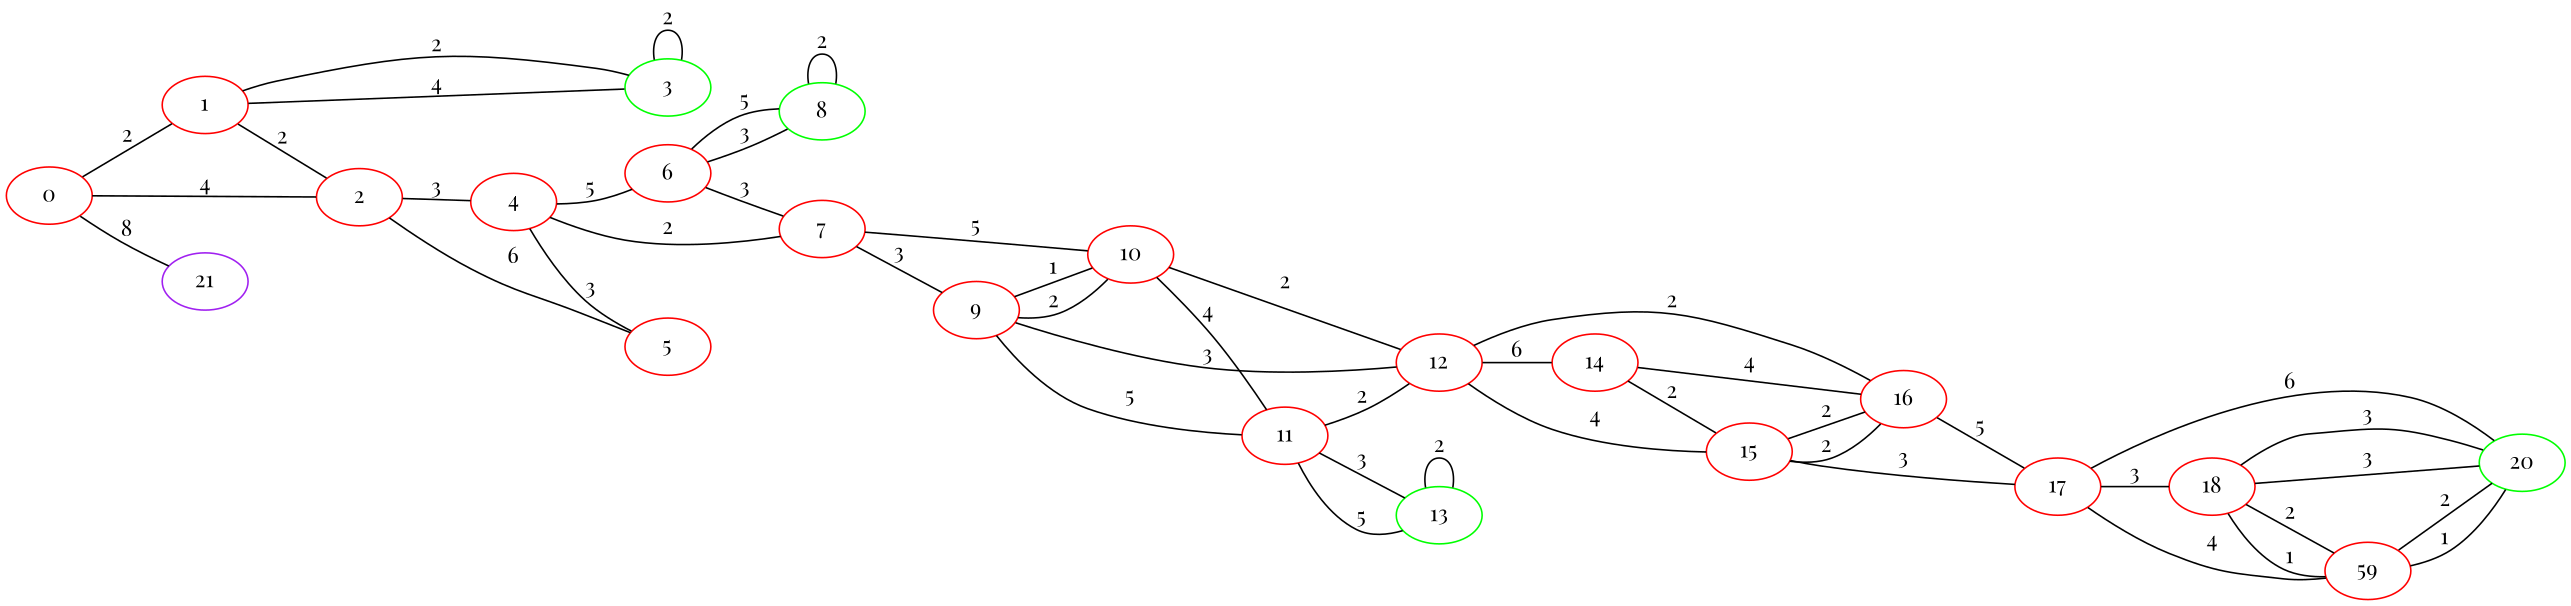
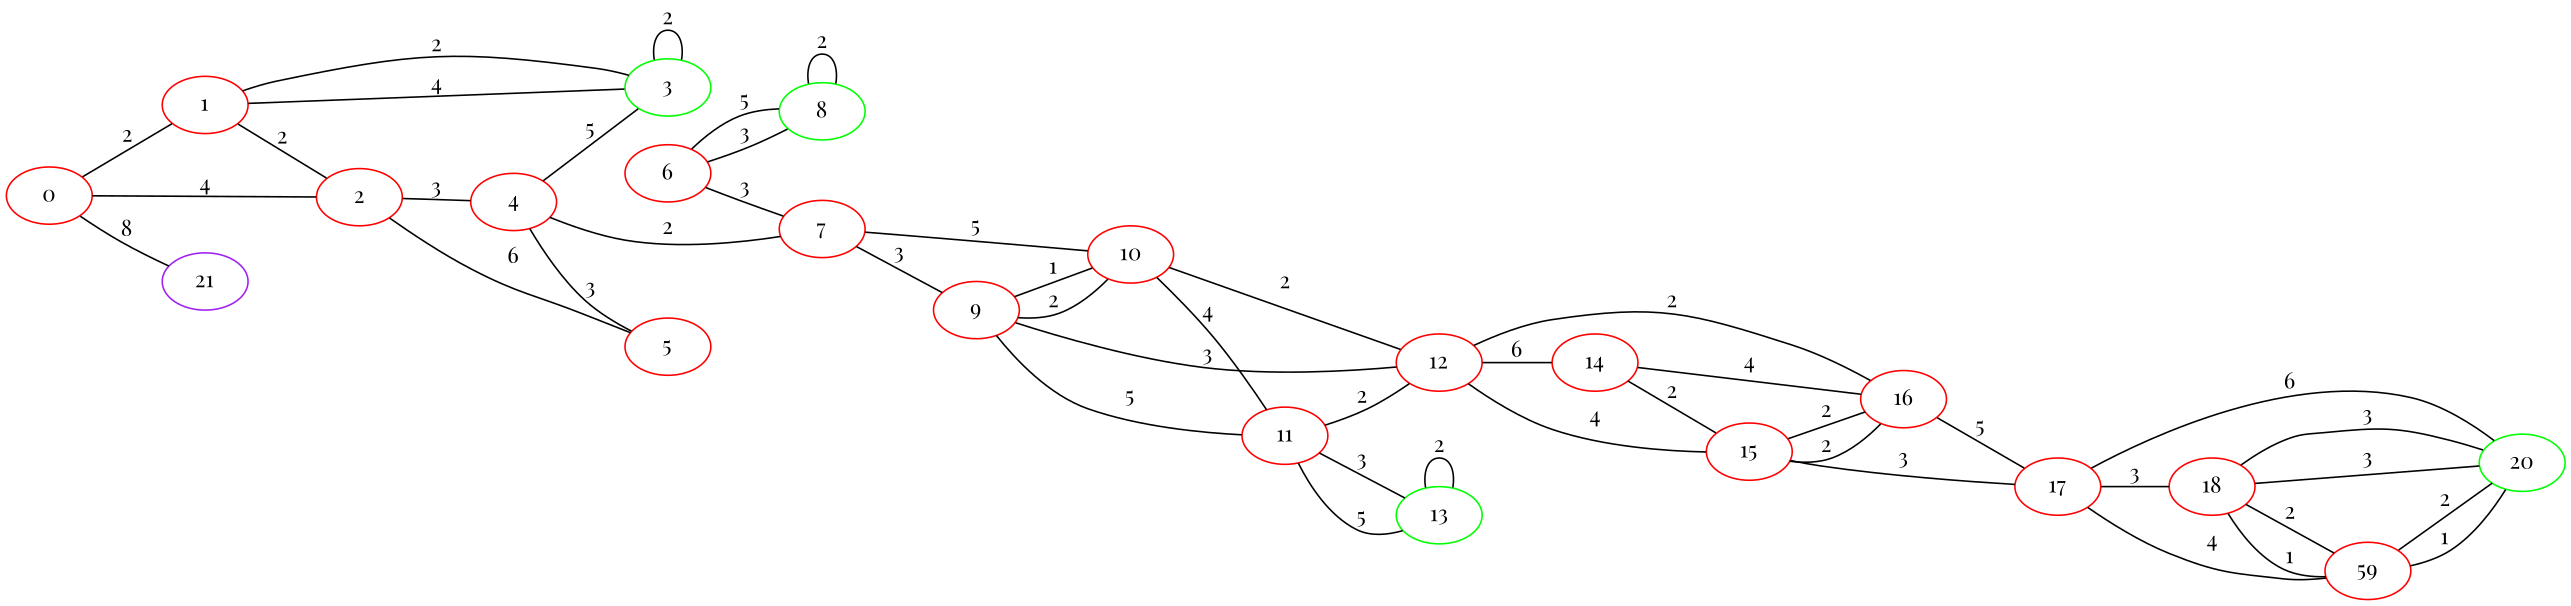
edge "6" -- "4": now "3" -- "4"
